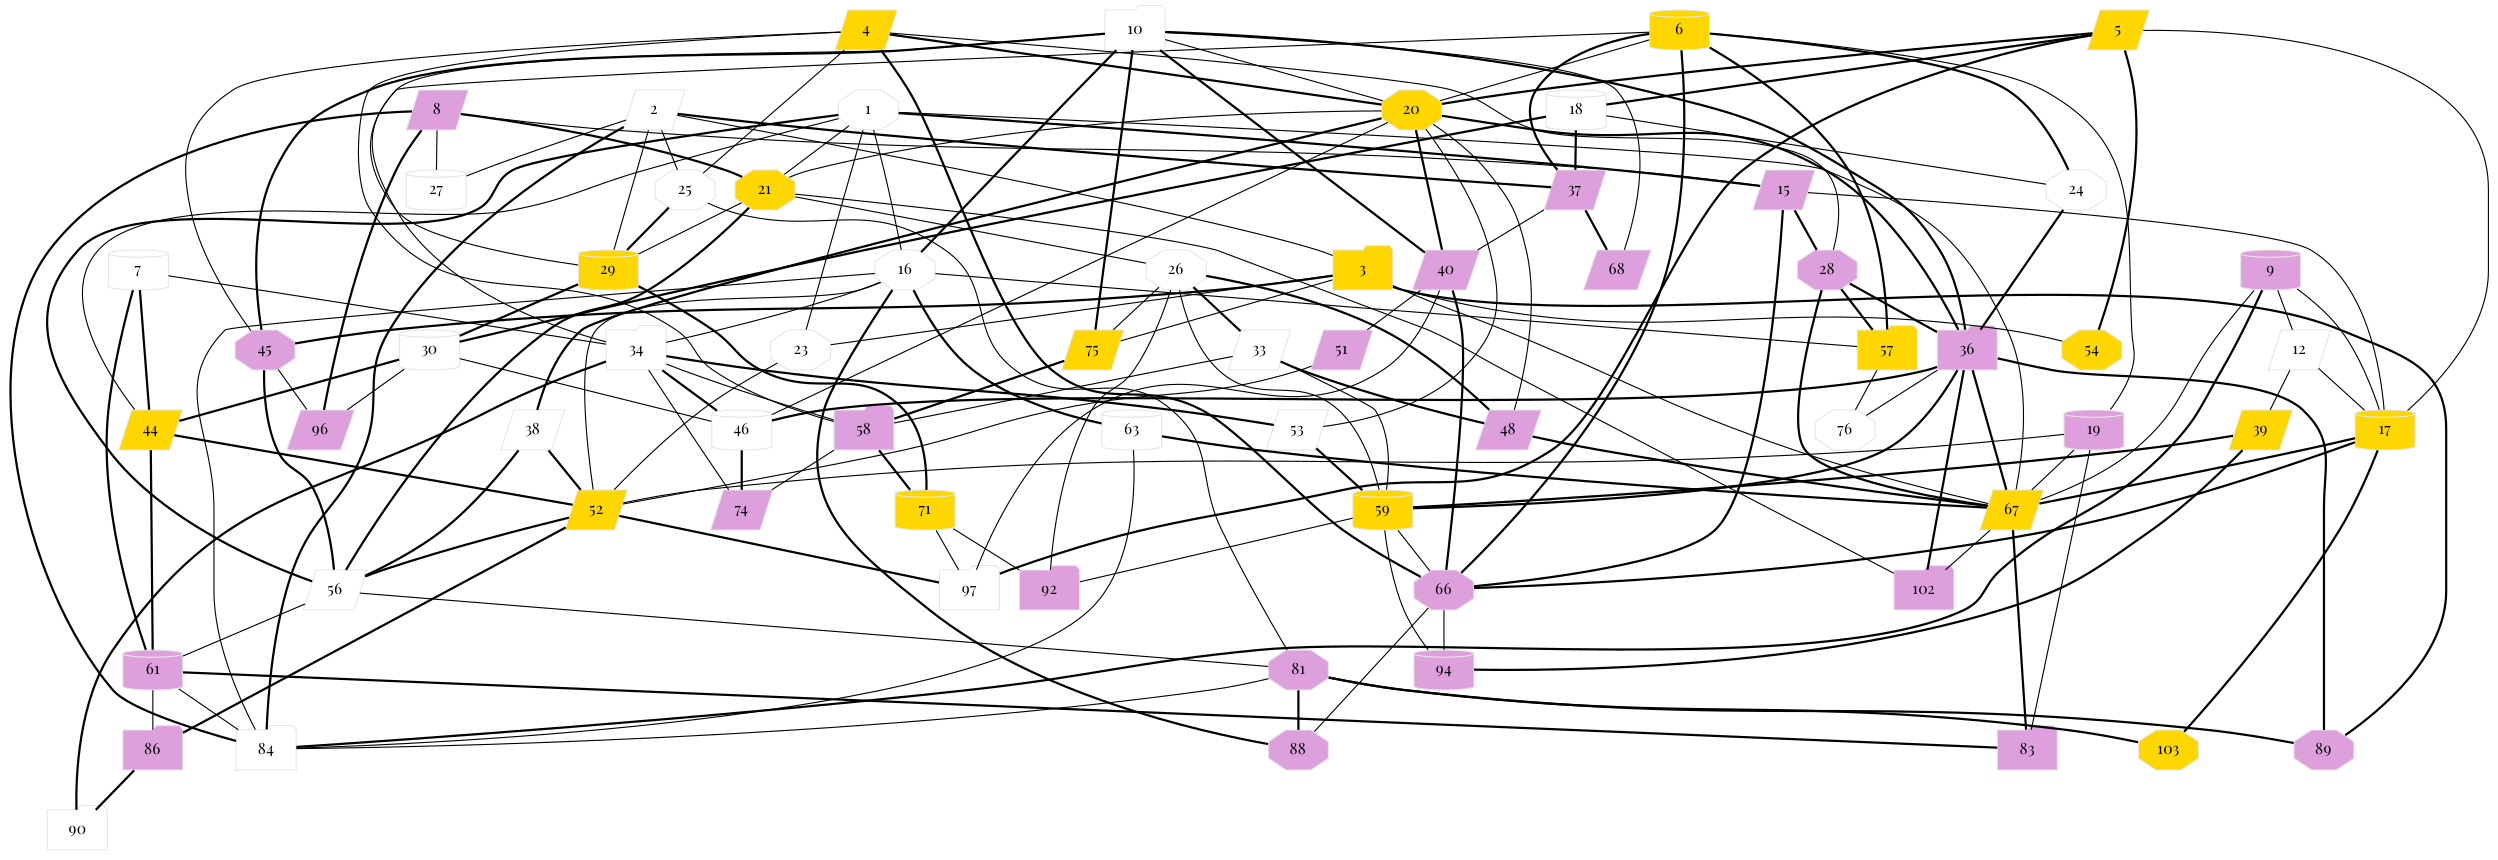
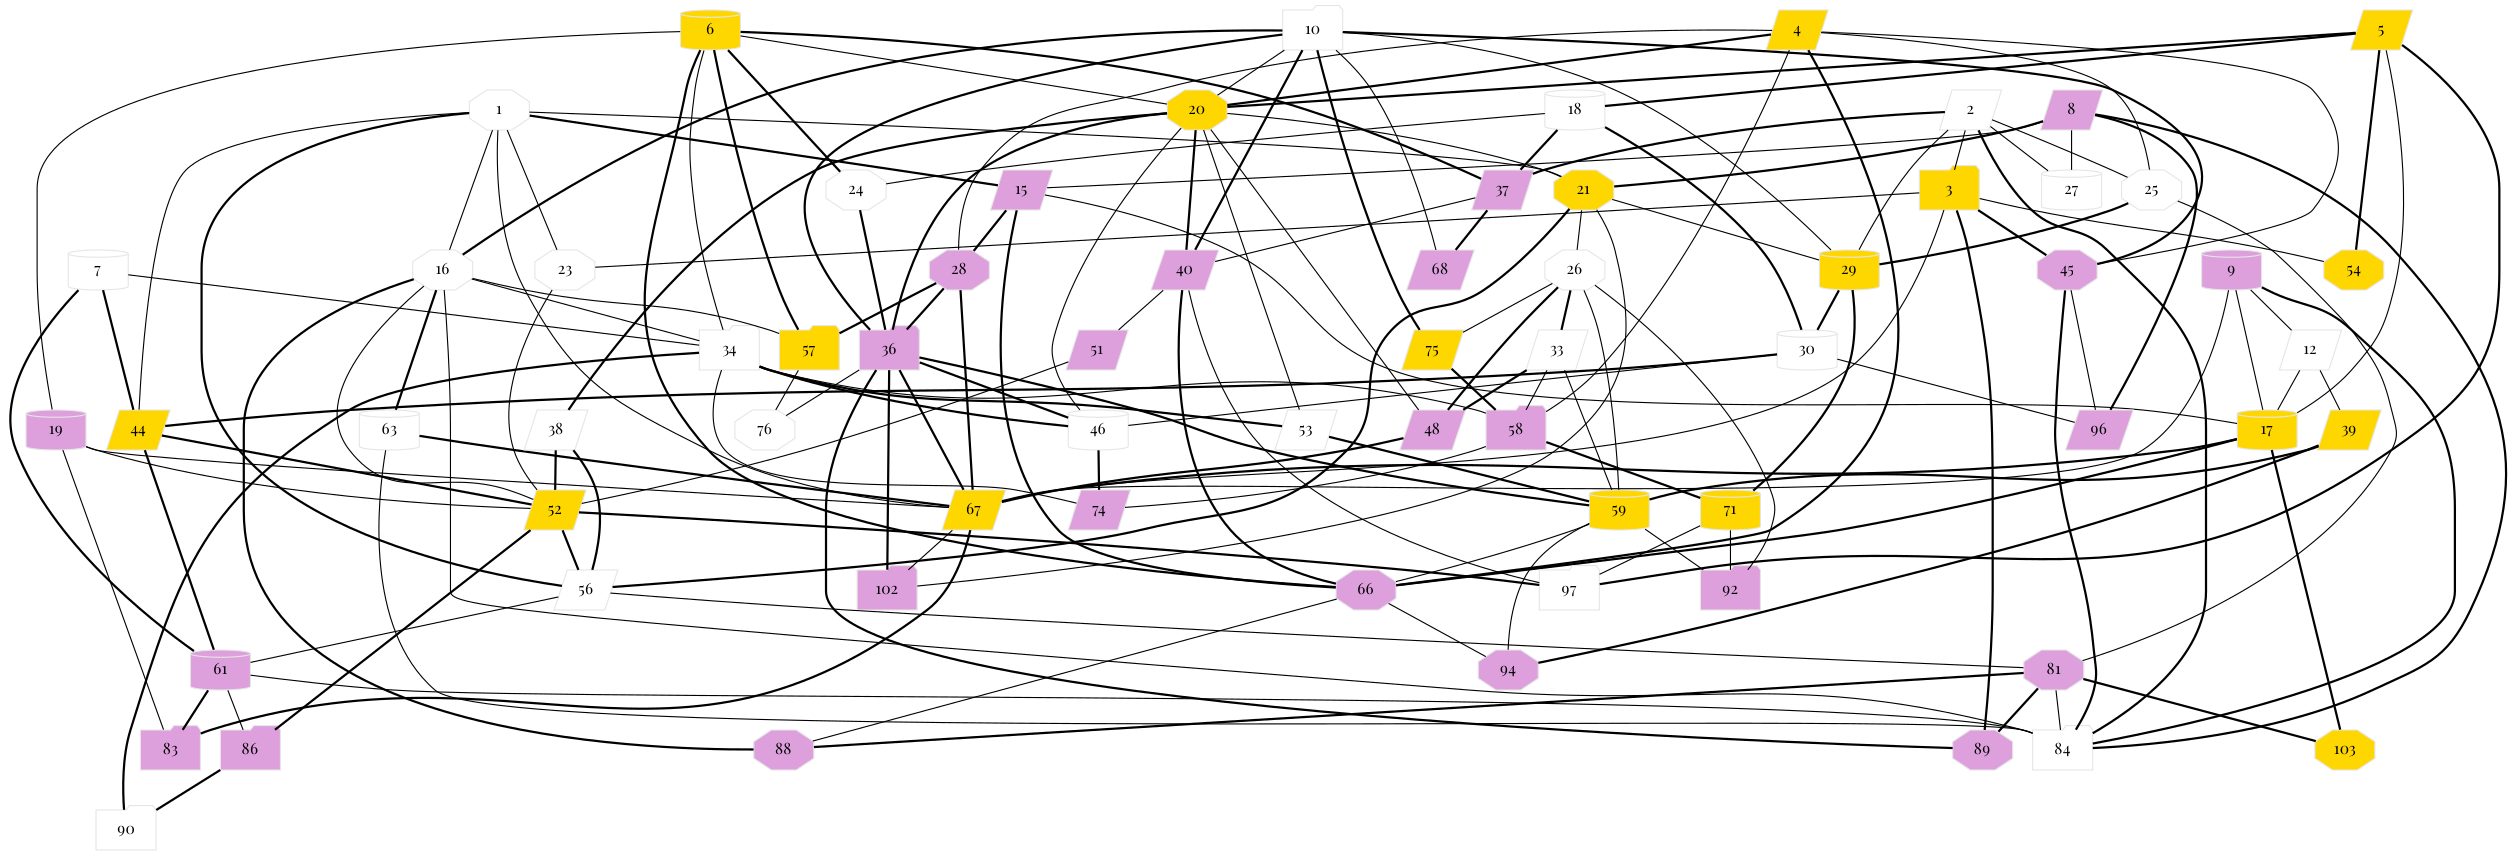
edge "3" -- "75": removed
edge "45" -- "56": now "45" -- "84"
node "94": shape cylinder -> octagon
